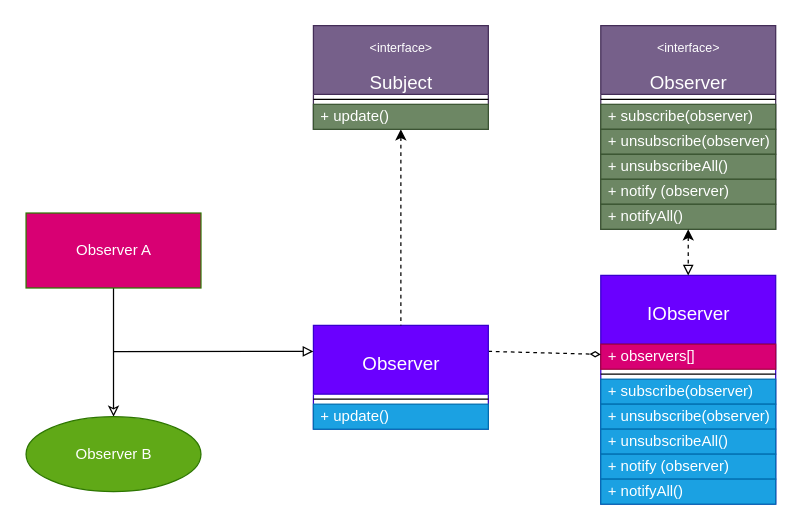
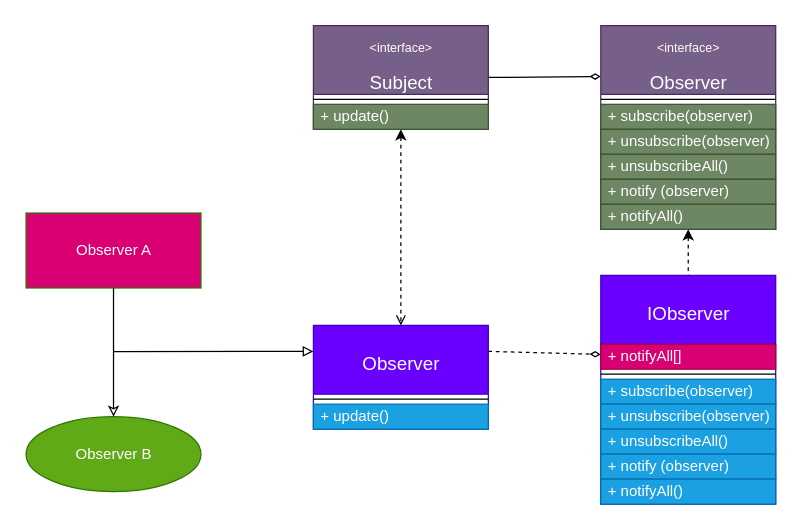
edge "<interface> Subject" -> "<interface> Observer": added
edge "<interface> Observer" -- "IObserver": arrowhead block -> none
edge "Observer" -> "<interface> Subject": arrowhead none -> open
node "+ observers[]": label "+ observers[]" -> "+ notifyAll[]"
